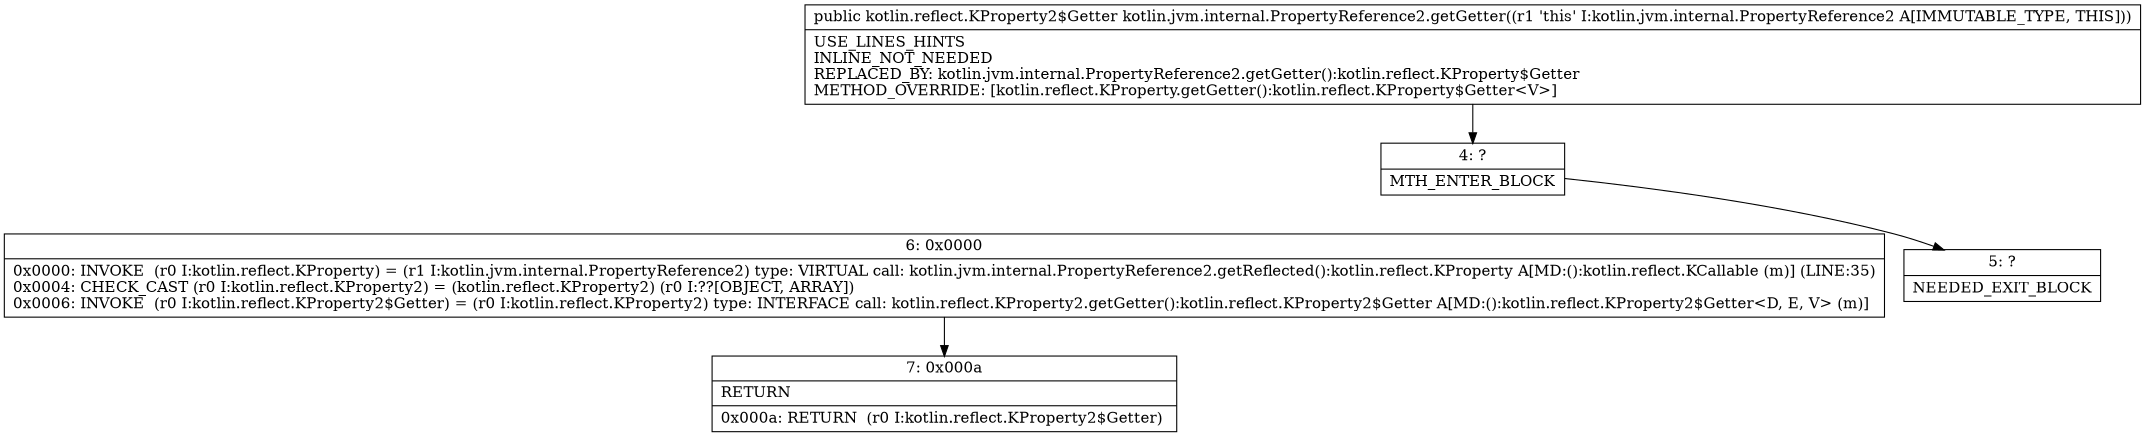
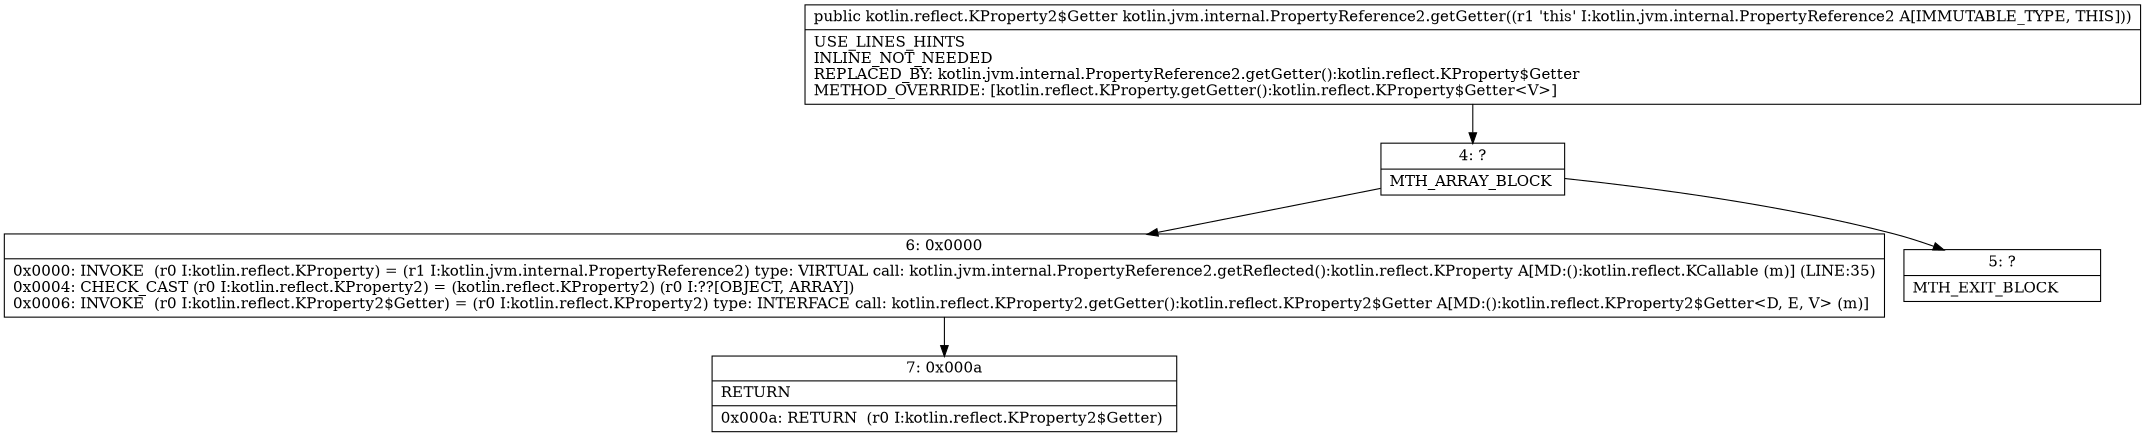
node "4: ?": text "MTH_ENTER_BLOCK" -> "MTH_ARRAY_BLOCK"
edge "4: ?" -> "6: 0x0000": added
node "5: ?": text "NEEDED_EXIT_BLOCK" -> "MTH_EXIT_BLOCK"
